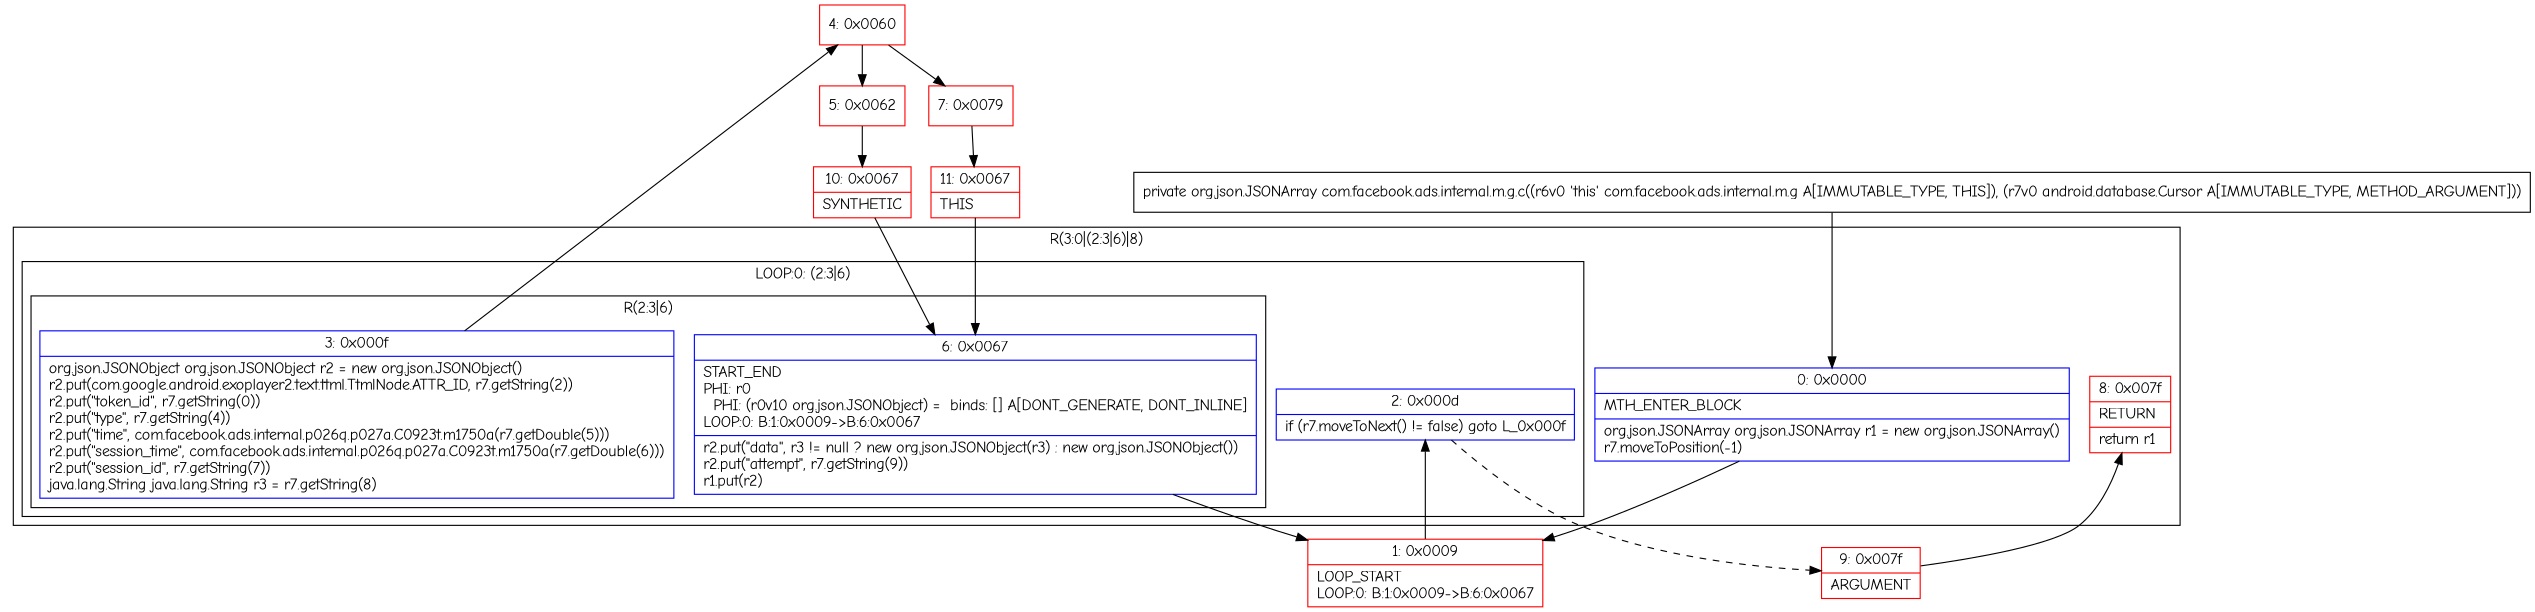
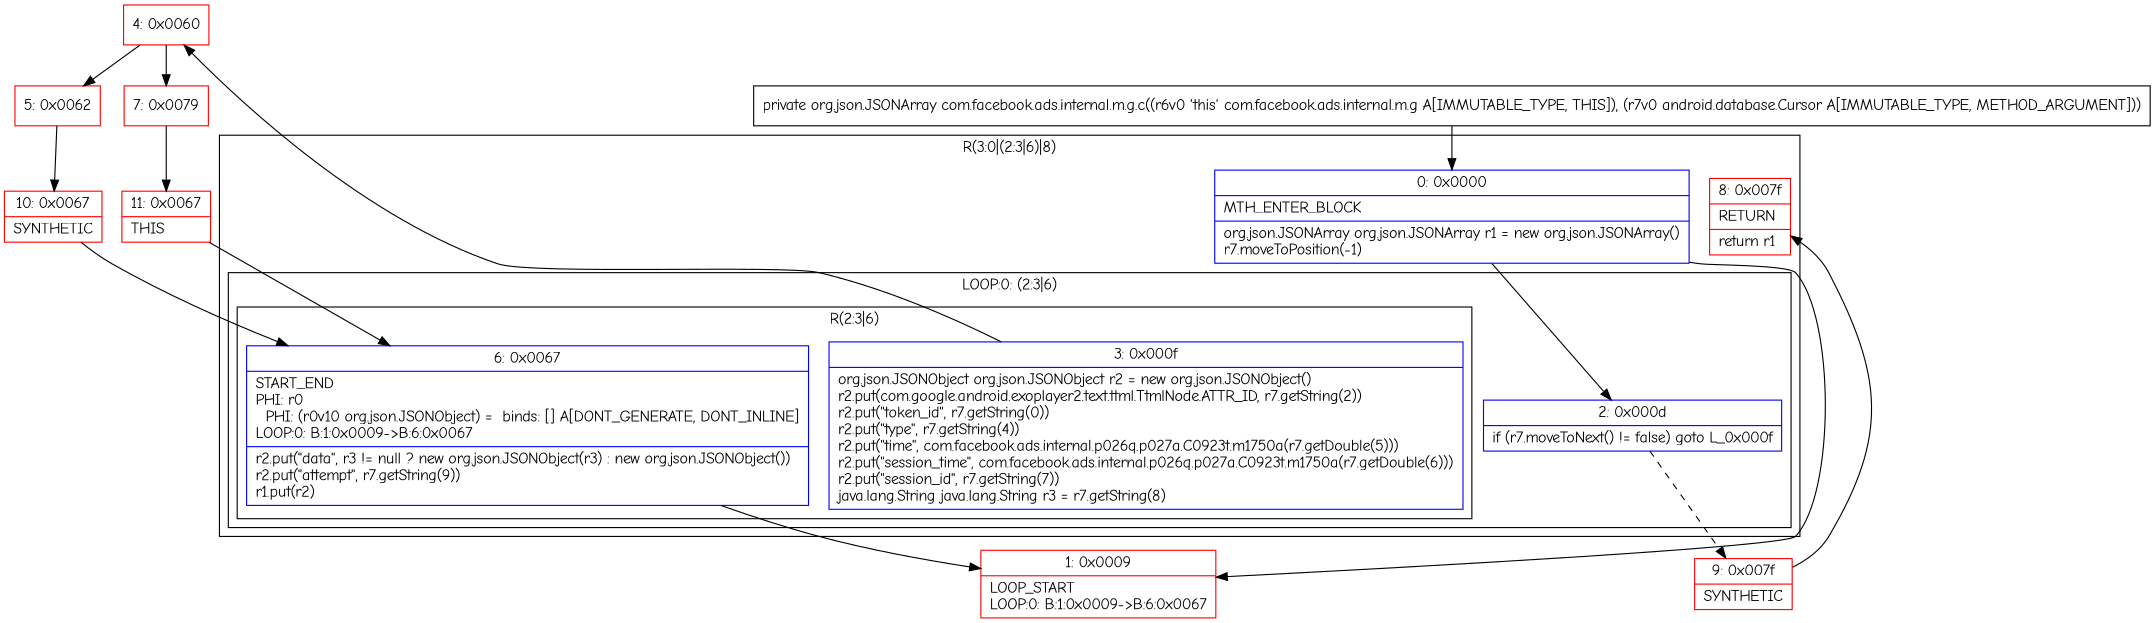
edge "1: 0x0009" -> "2: 0x000d": now "0: 0x0000" -> "2: 0x000d"
node "9: 0x007f": text "ARGUMENT" -> "SYNTHETIC"
